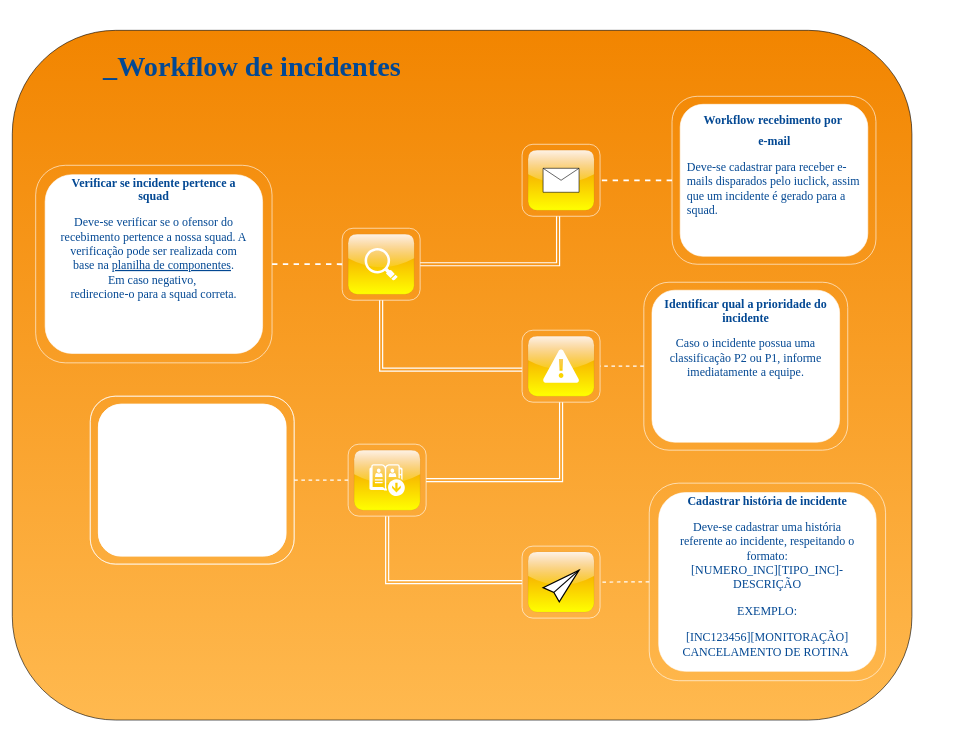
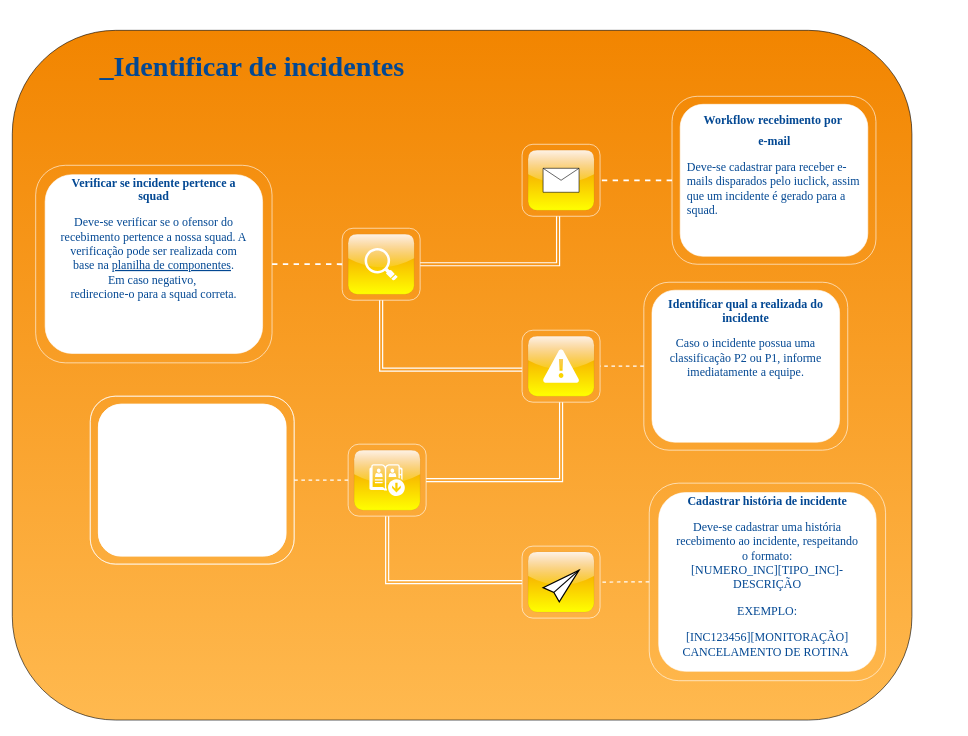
node "_Workflow de incidentes": label "_Workflow de incidentes" -> "_Identificar de incidentes"
node "Identificar qual a prioridade do incidenteCaso o incidente possua uma classificação P2 ou P1, informe imediatamente a equipe.": label "Identificar qual a prioridade do incidenteCaso o incidente possua uma classificação P2 ou P1, informe imediatamente a equipe." -> "Identificar qual a realizada do incidenteCaso o incidente possua uma classificação P2 ou P1, informe imediatamente a equipe."
node "Cadastrar história de incidenteDeve-se cadastrar uma história referente ao incidente, respeitando o formato: [NUMERO_INC][TIPO_INC]-DESCRIÇÃO EXEMPLO: [INC123456][MONITORAÇÃO] CANCELAMENTO DE ROTINA": label "Cadastrar história de incidenteDeve-se cadastrar uma história referente ao incidente, respeitando o formato: [NUMERO_INC][TIPO_INC]-DESCRIÇÃO EXEMPLO: [INC123456][MONITORAÇÃO] CANCELAMENTO DE ROTINA" -> "Cadastrar história de incidenteDeve-se cadastrar uma história recebimento ao incidente, respeitando o formato: [NUMERO_INC][TIPO_INC]-DESCRIÇÃO EXEMPLO: [INC123456][MONITORAÇÃO] CANCELAMENTO DE ROTINA"
